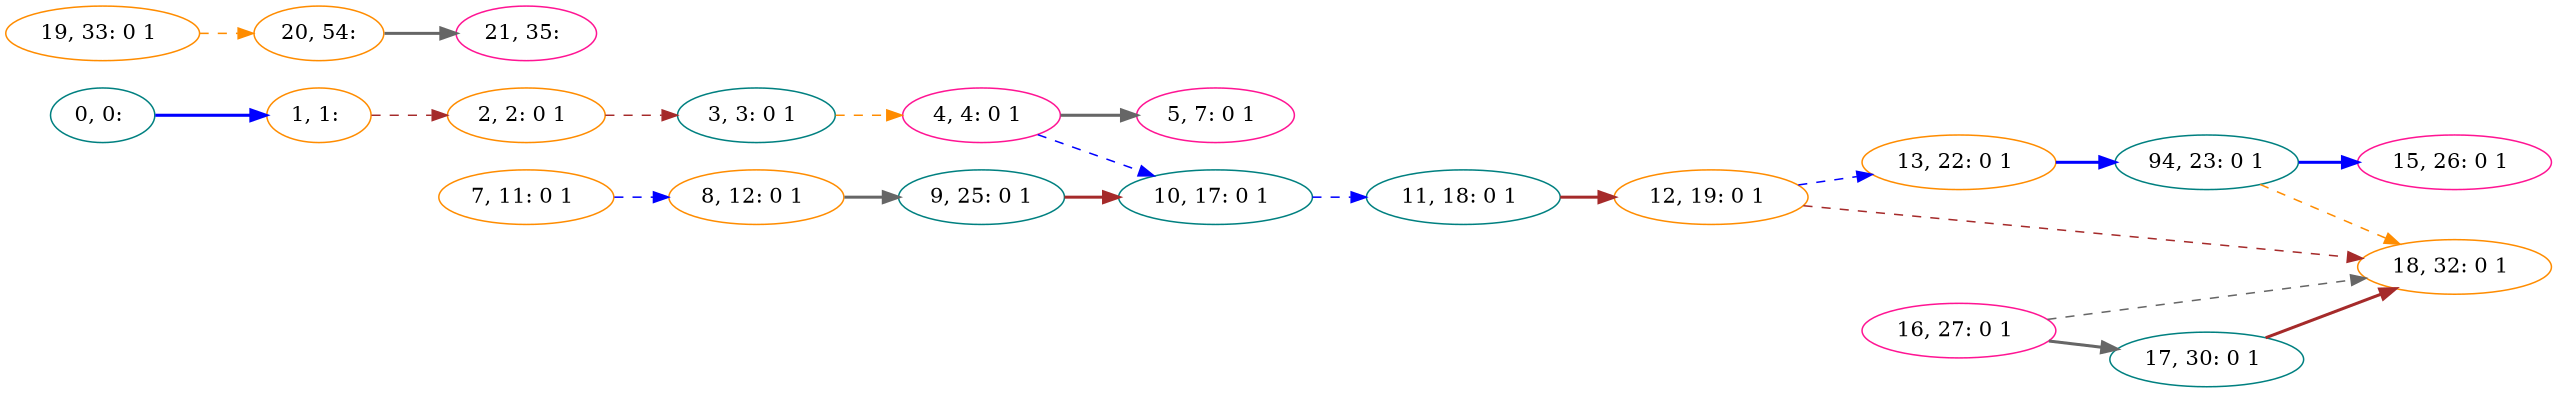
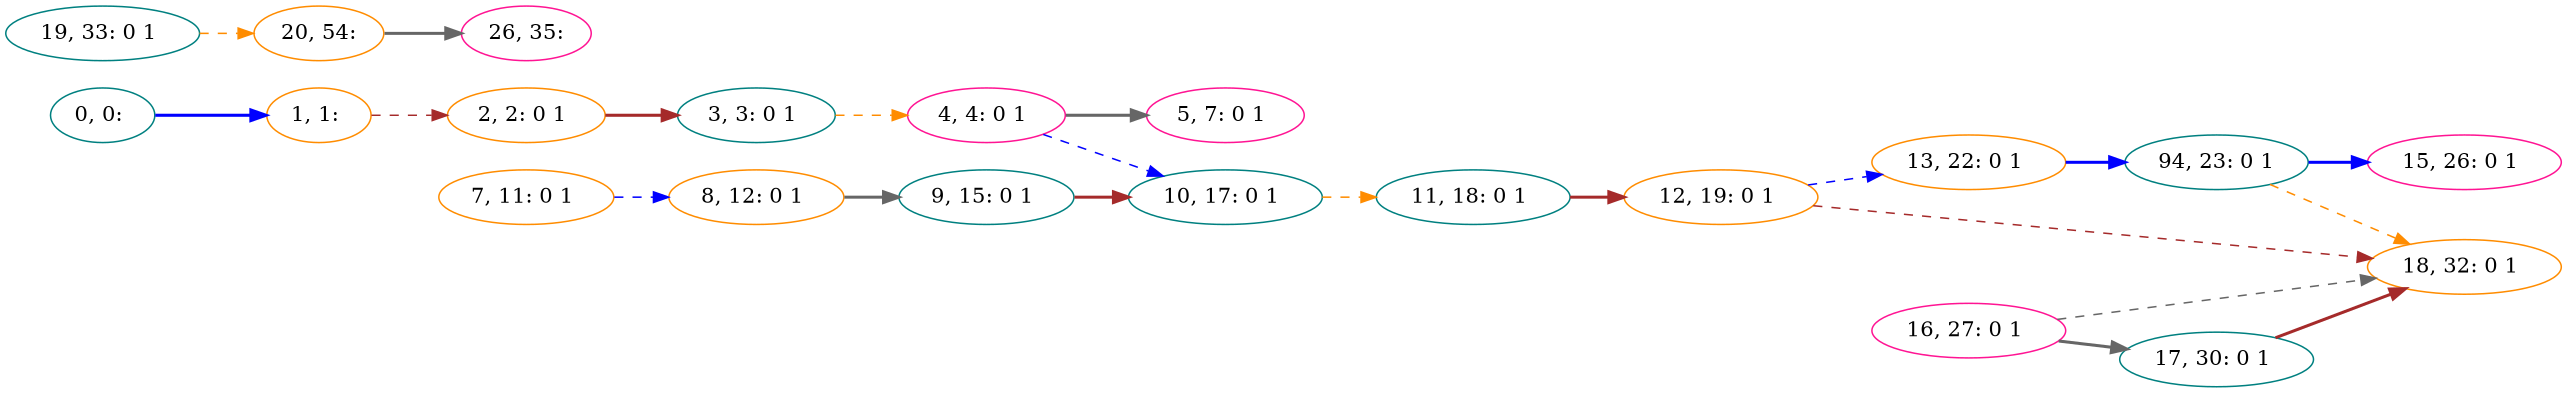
node "19, 33: 0 1": color darkorange -> teal
node "21, 35:": label "21, 35:" -> "26, 35:"
edge "2, 2: 0 1" -> "3, 3: 0 1": style dashed -> bold
node "9, 25: 0 1": label "9, 25: 0 1" -> "9, 15: 0 1"
edge "10, 17: 0 1" -> "11, 18: 0 1": color blue -> darkorange
